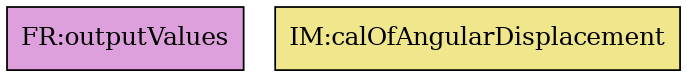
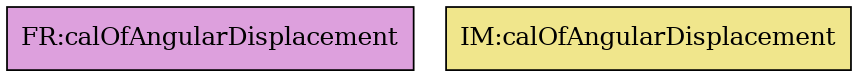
node "FR:outputValues": label "FR:outputValues" -> "FR:calOfAngularDisplacement"
